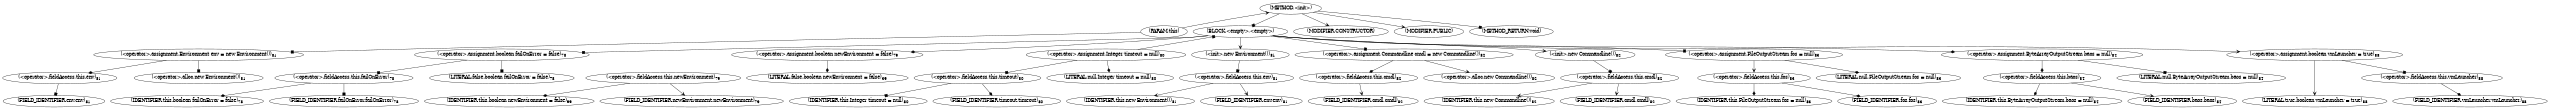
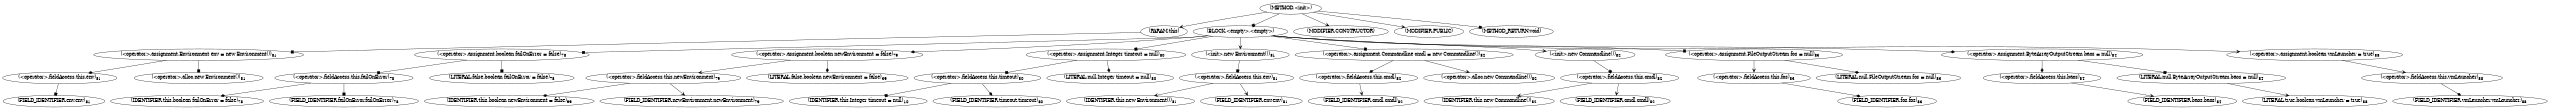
edge "(PARAM,this)" -> "(METHOD,<init>)": reversed
edge "(<operator>.assignment,Integer timeout = null)" -> "(BLOCK,<empty>,<empty>)": reversed
edge "(<operator>.assignment,boolean newEnvironment = false)" -> "(<operator>.fieldAccess,this.newEnvironment)": added
edge "(<operator>.assignment,boolean vmLauncher = true)" -> "(<operator>.fieldAccess,this.vmLauncher)": arrowhead box -> vee
edge "(<operator>.assignment,boolean vmLauncher = true)" -> "(LITERAL,true,boolean vmLauncher = true)": now "(LITERAL,null,ByteArrayOutputStream baos = null)" -> "(LITERAL,true,boolean vmLauncher = true)"
node "(IDENTIFIER,this,Integer timeout = null)": text "80" -> "10"
node "(IDENTIFIER,this,FileOutputStream fos = null)": removed
node "(IDENTIFIER,this,ByteArrayOutputStream baos = null)": removed
